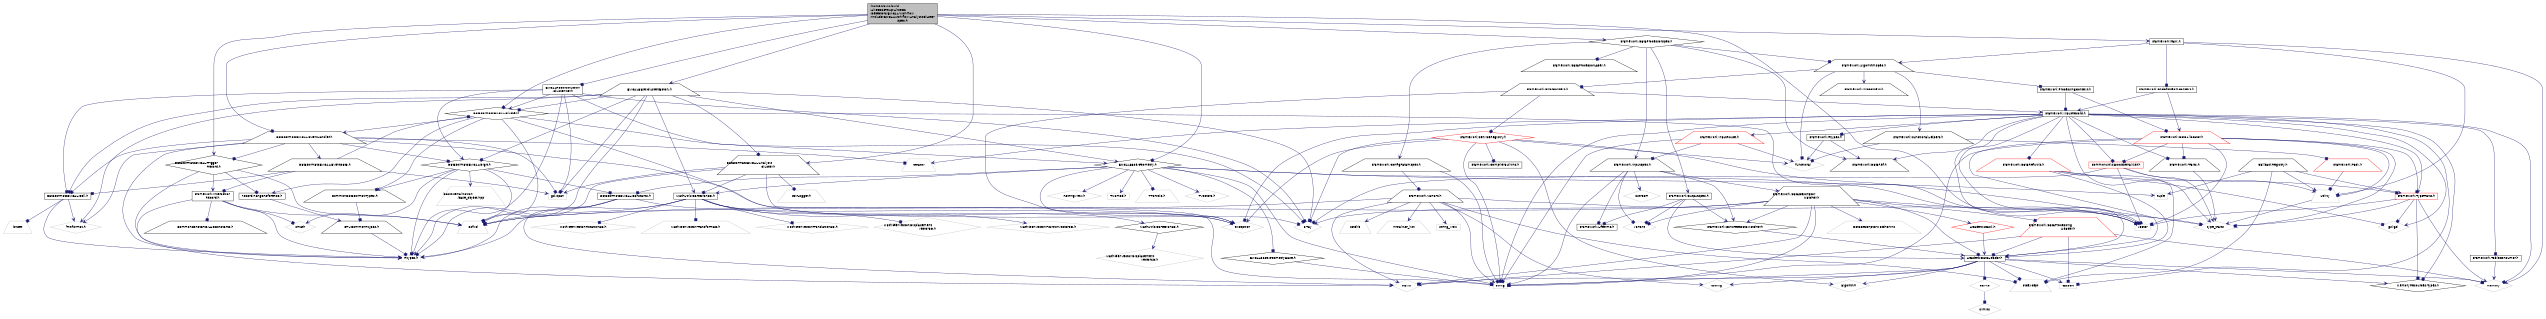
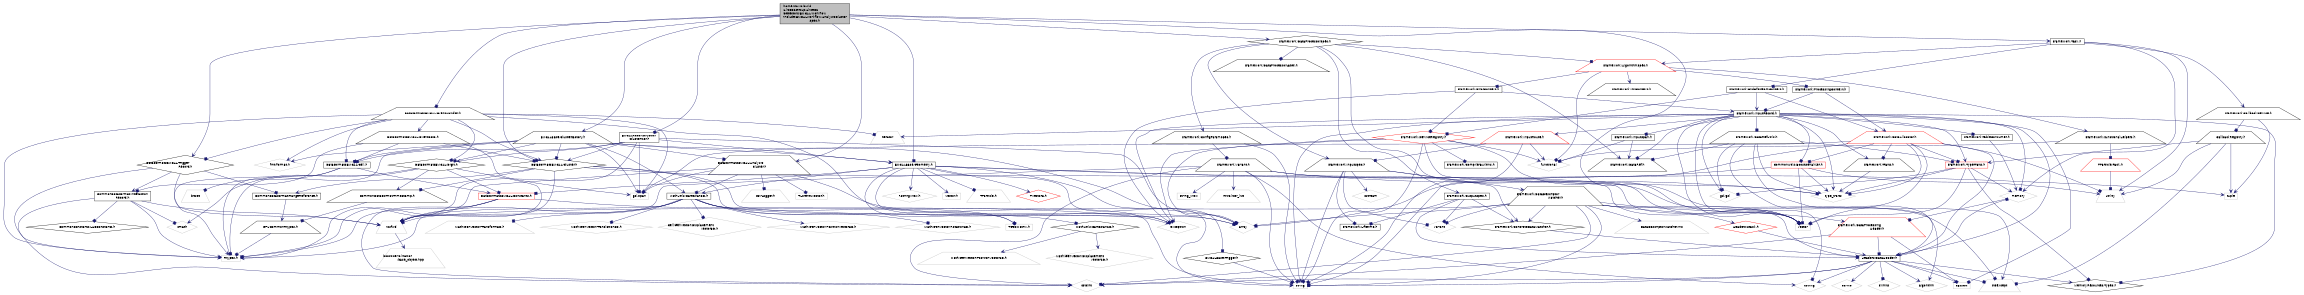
node "Framework/AlgorithmSpec.h": color black -> red
node "Framework/ErrorContext.h": shape trapezium -> box
edge "Framework/ProcessingContext.h" -> "Framework/DataAllocator.h": arrowhead box -> vee
edge "Framework/EndOfStreamContext.h" -> "Framework/ServiceRegistry.h": added
node "Framework/CallbackService.h": added
edge "DataFormatsEMCAL/Cluster.h" -> "DataFormatsEMCAL/EventHandler.h": reversed
edge "Framework/InputRecord.h" -> "Framework/Traits.h": arrowhead box -> vee
node "Framework/Rtypes.h": label "Framework/Rtypes.h" -> "Framework/InputSpan.h"
edge "DataFormatsEMCAL/EventHandler.h" -> "gsl/span": arrowhead box -> vee
edge "Framework/DataAllocator.h" -> "gsl/span": added
edge "Framework/InputRecord.h" -> "Framework/DataRef.h": arrowhead vee -> box
edge "Framework/DataRefUtils.h" -> "Framework/DataRef.h": added
node "EMCALBase/Geometry.h": shape diamond -> box
node "Framework/DataRefUtils.h": color red -> black
node "Framework/Pack.h": label "Framework/Pack.h" -> "TParticle/Pack.h"
edge "Framework/DataProcessorSpec.h" -> "vector": added
edge "DataFormatsEMCAL/Digit.h" -> "boost/serialization /base_object.hpp": now "iosfwd" -> "boost/serialization /base_object.hpp"
node "Framework/Interaction Record.h": label "Framework/Interaction Record.h" -> "CommonDataFormat/Interaction Record.h"
node "Record/RangeReference.h": label "Record/RangeReference.h" -> "CommonDataFormat/RangeReference.h"
node "CommonDataFormat/Types.h": label "CommonDataFormat/Types.h" -> "CommonDataFormat/TimeStamp.h"
node "DataFormatsEMCAL/Constants.h": color black -> red
node "TLorentzVector.h": added
node "TNamed.h": label "TNamed.h" -> "Vector.h"
node "TVector3.h": color grey75 -> red
edge "Framework/InputRecord.h" -> "cstring": added
edge "DataFormatsEMCAL/Cell.h" -> "fmt/format.h": now "DataFormatsEMCAL/Cell.h" -> "DataFormatsEMCAL/Constants.h"
edge "Framework/DataDescriptor Matcher.h" -> "Framework/DataProcessing Header.h": arrowhead box -> vee
edge "utility" -> "type_traits": now "Framework/DataRefUtils.h" -> "type_traits"
edge "MathUtils/Cartesian3D.h" -> "MathUtils/Cartesian2D.h": arrowhead vee -> box
node "CommonConstants/LHCConstants.h": shape trapezium -> diamond
node "Math/GenVector/Displacement Vector3D.h": label "Math/GenVector/Displacement Vector3D.h" -> "Cell/GenVector/Displacement Vector3D.h"
node "TGeoMatrix.h": added
node "cstdlib": removed
edge "Framework/DataProcessing Header.h" -> "memory": reversed
node "Math/GenVector/PositionVector2D.h": added
node "EMCALBase/GeometryBase.h": label "EMCALBase/GeometryBase.h" -> "EMCALBase/Trigger.h"
edge "Headers/DataHeader.h" -> "cerrno": arrowhead box -> vee
node "travis": label "travis" -> "cstdint"
edge "cerrno" -> "climits": now "Headers/DataHeader.h" -> "climits"
